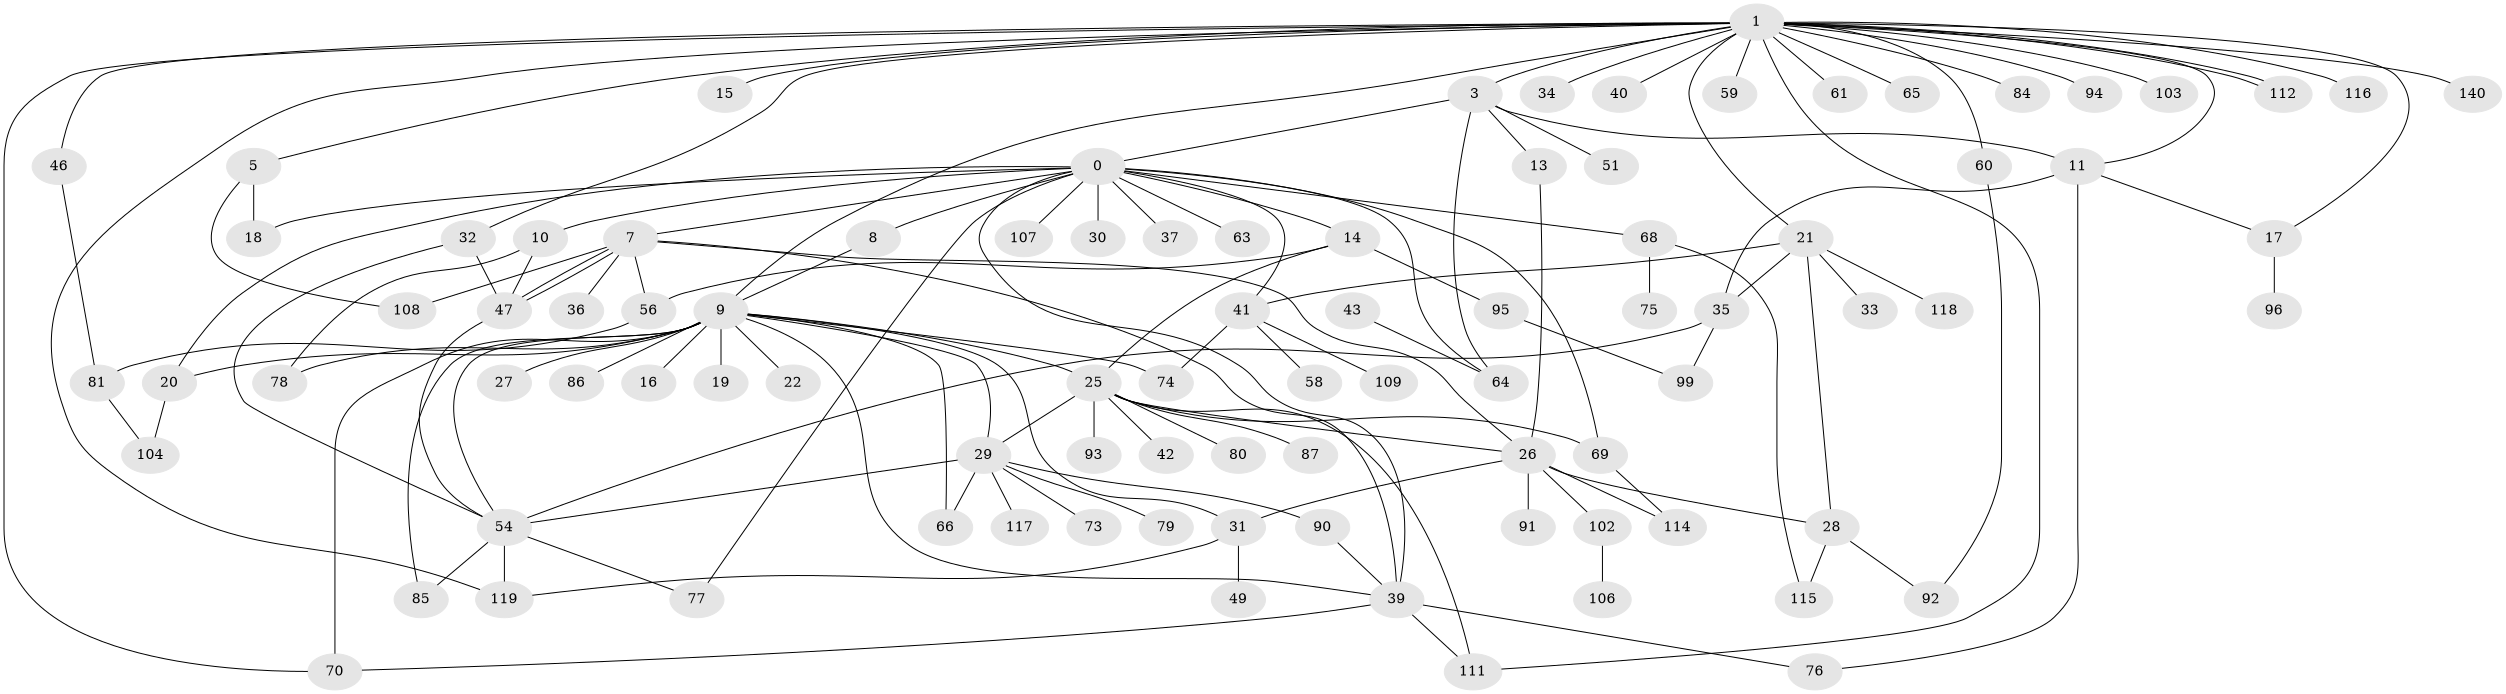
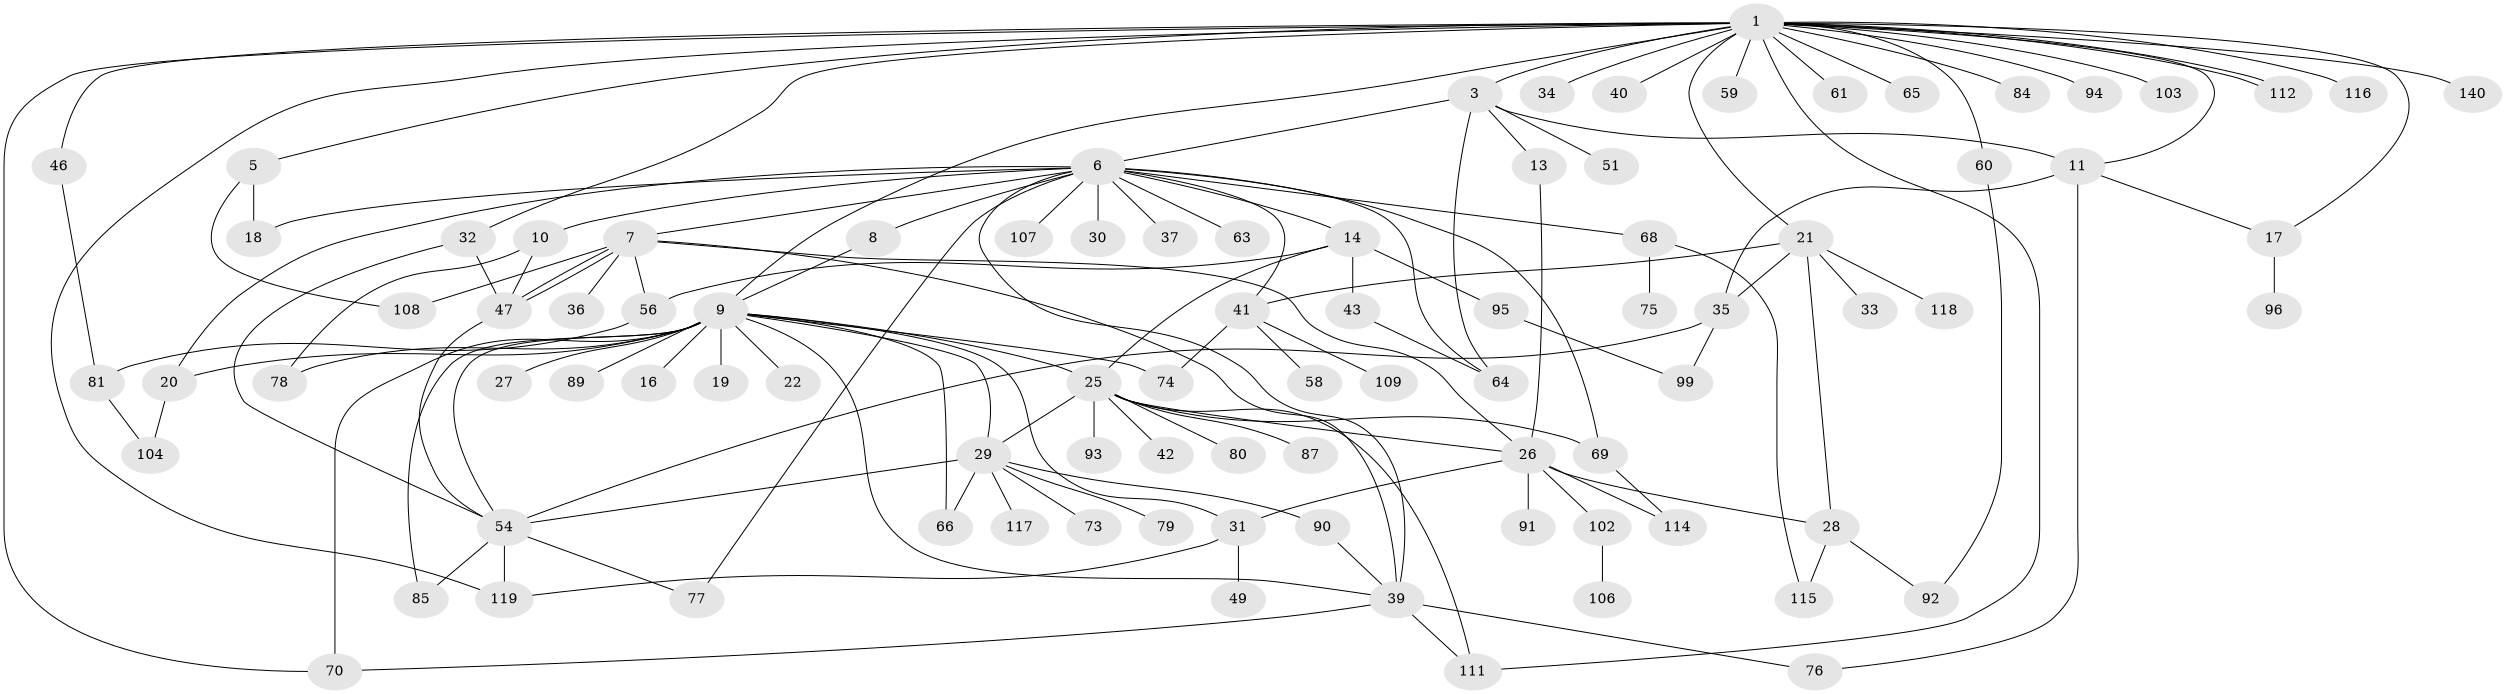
node "15": removed
node "0": label "0" -> "6"
edge "14" -- "43": added
node "86": label "86" -> "89"
